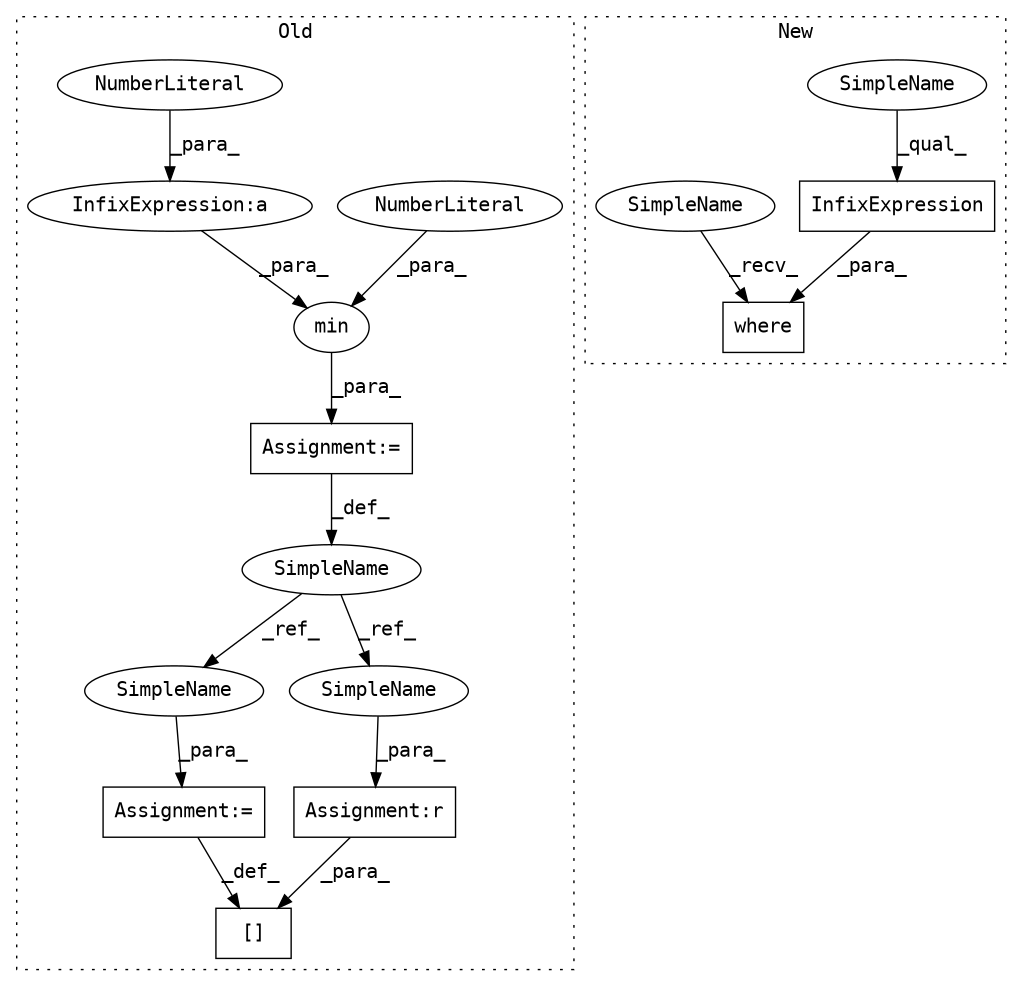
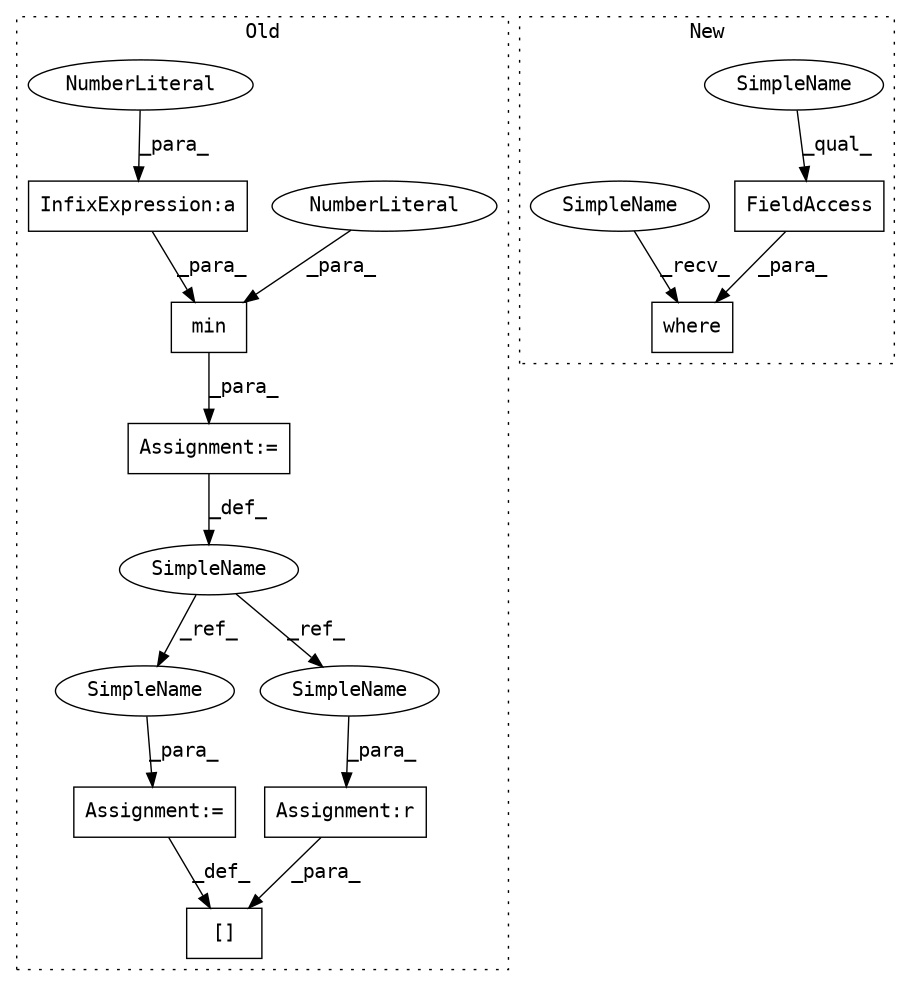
node "InfixExpression:a": shape ellipse -> box
node "InfixExpression": label "InfixExpression" -> "FieldAccess"
node "min": shape ellipse -> box
